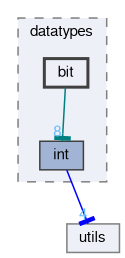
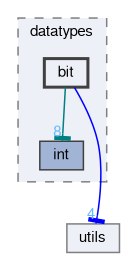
edge "int" -> "utils": now "bit" -> "utils"
